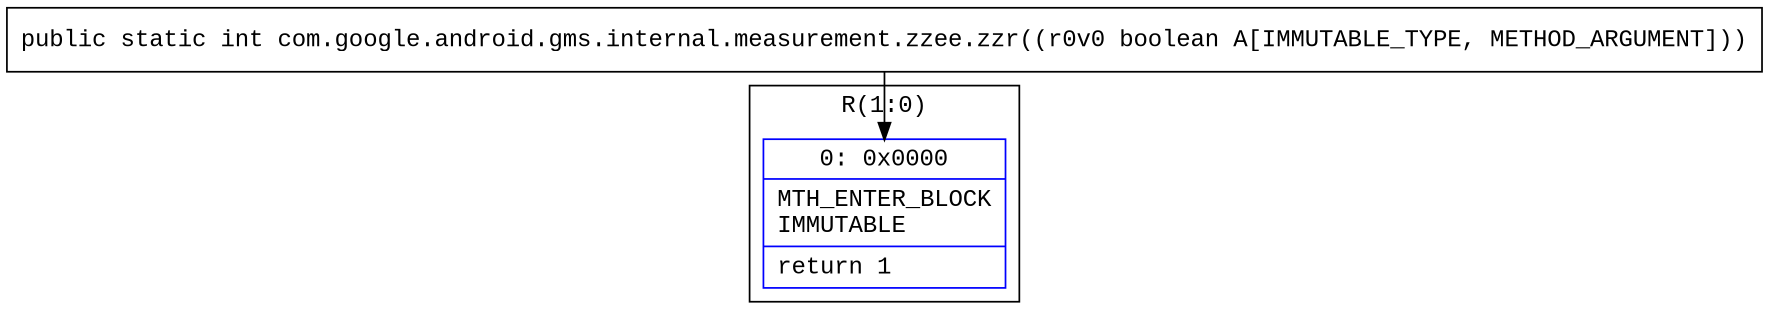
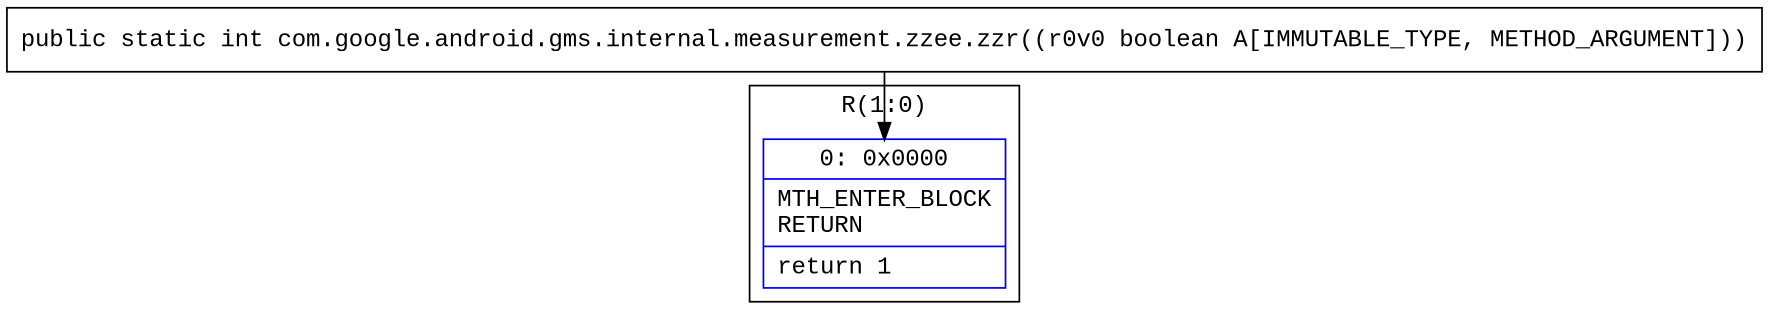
node "0: 0x0000": text "IMMUTABLE" -> "RETURN"
